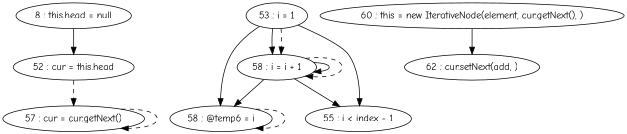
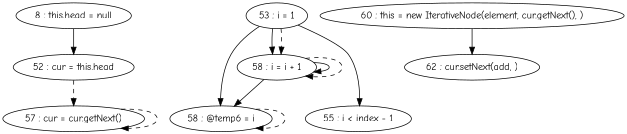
edge "58 : i = i + 1" -> "55 : i < index - 1": removed
